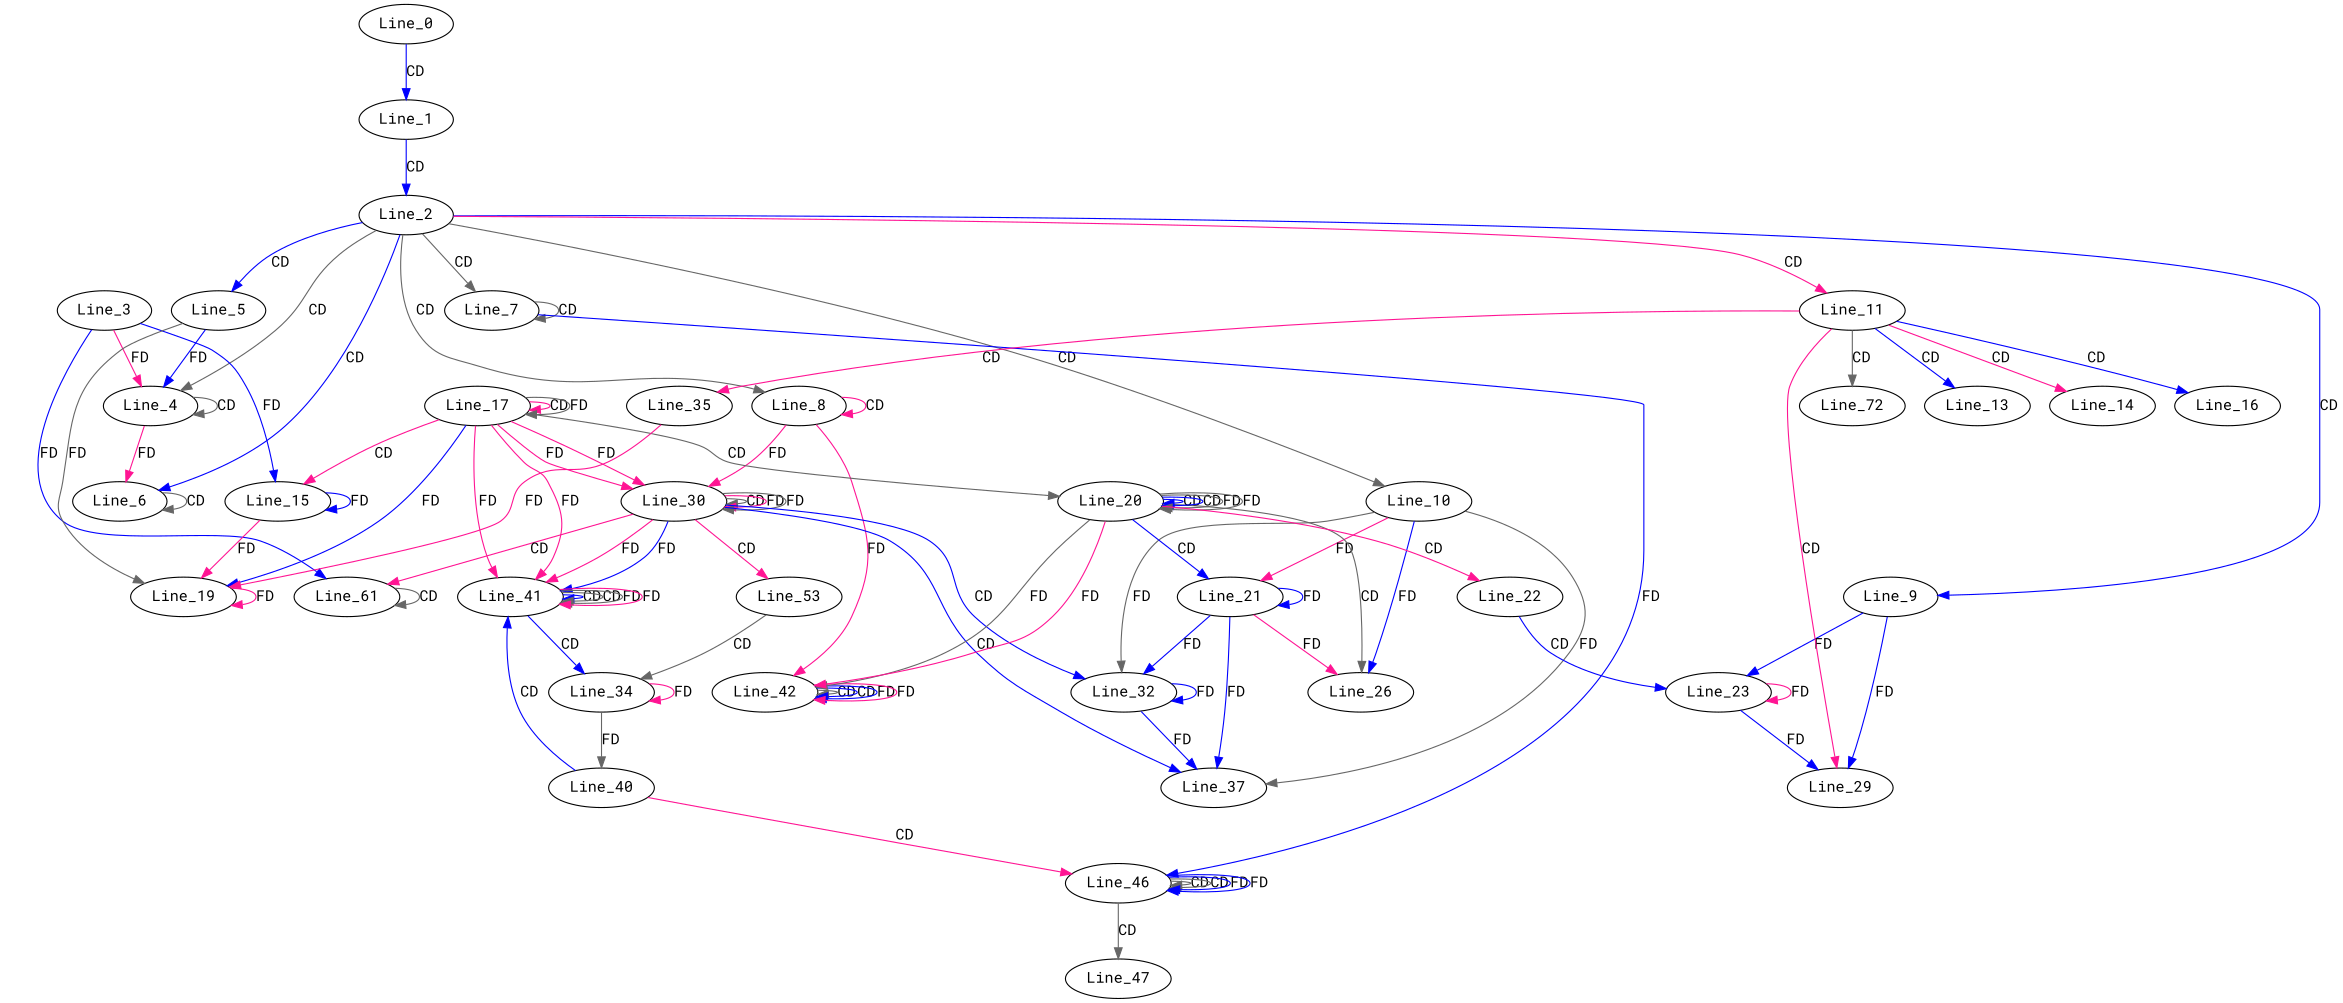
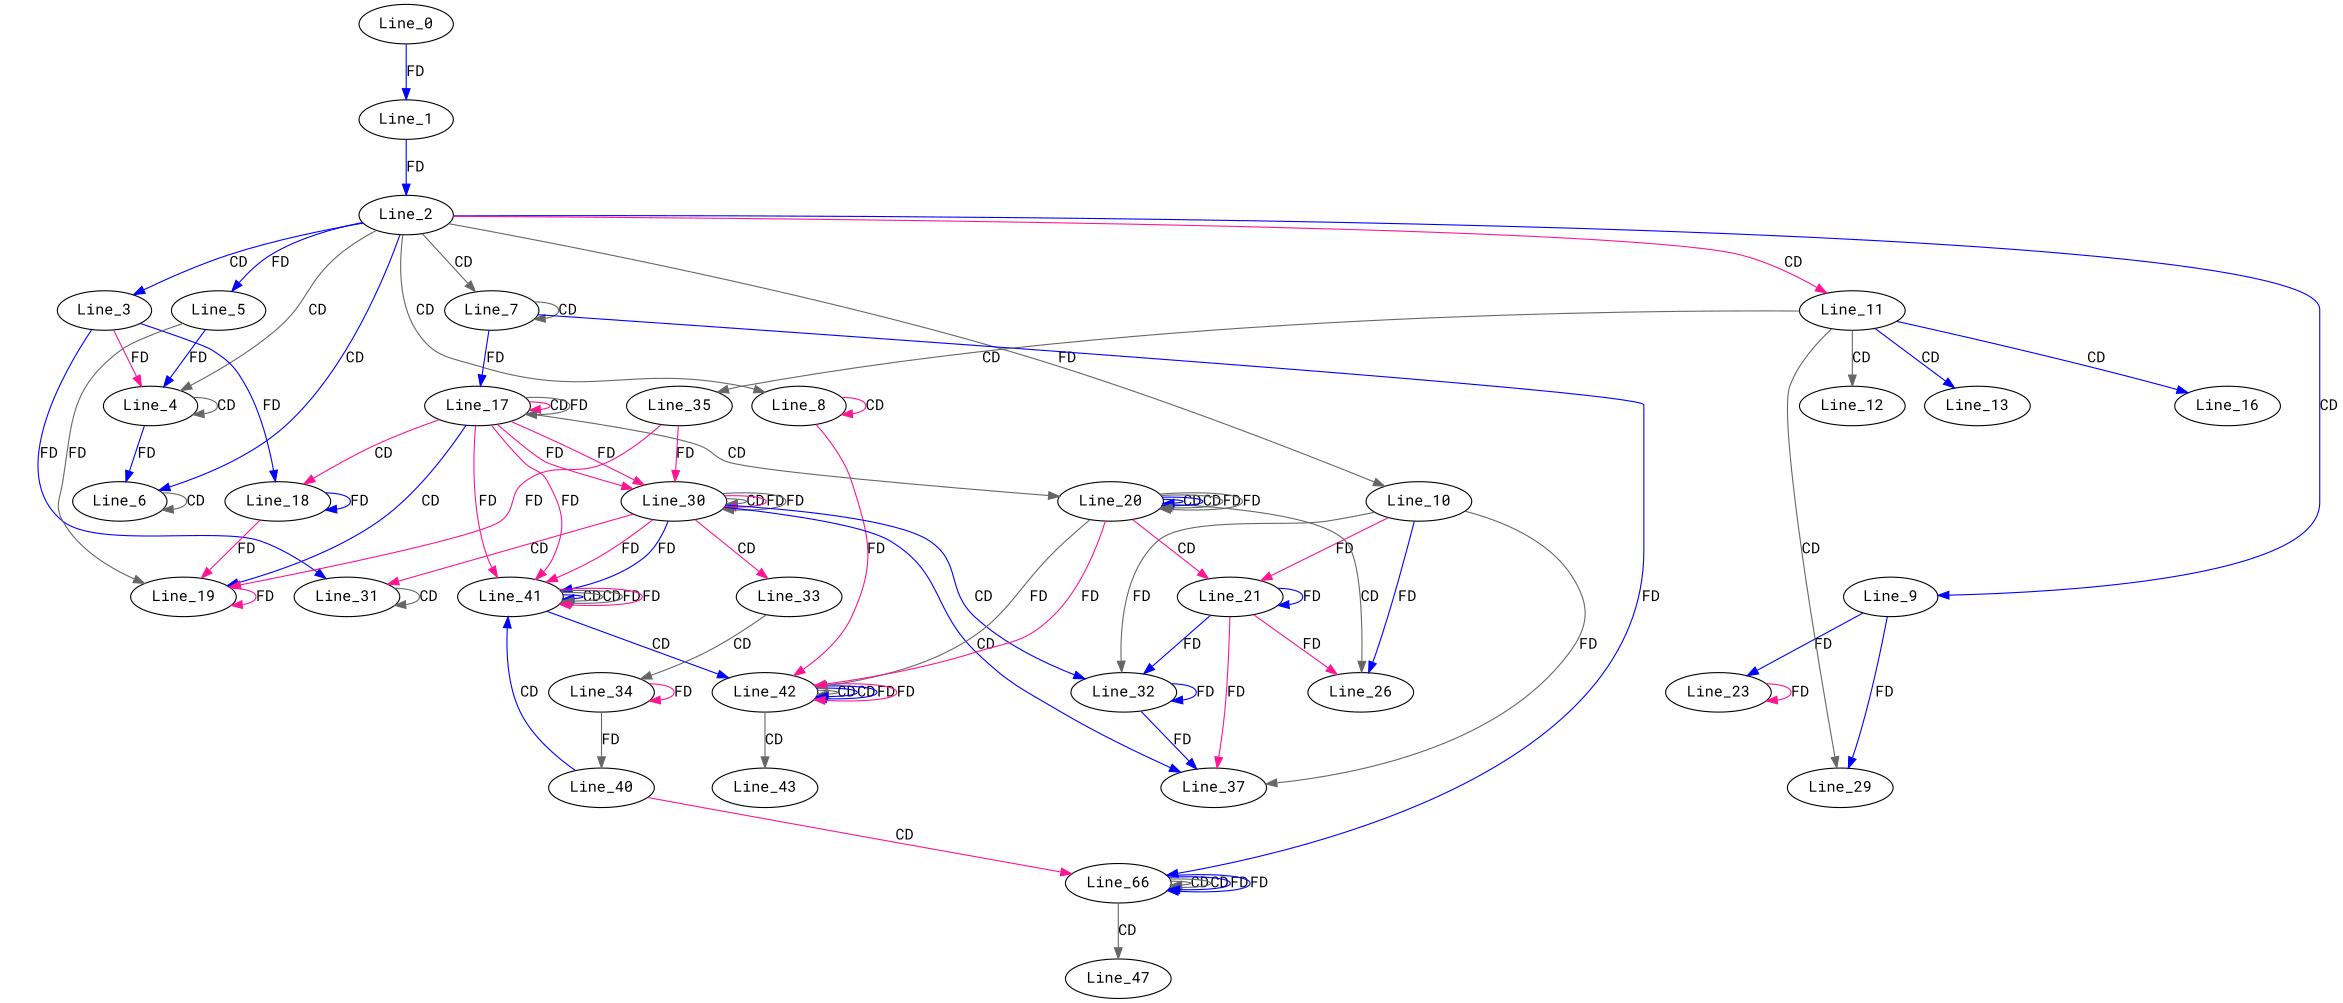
edge "Line_0" -> "Line_1": label "CD" -> "FD"
edge "Line_1" -> "Line_2": label "CD" -> "FD"
edge "Line_2" -> "Line_3": added, label "CD"
edge "Line_2" -> "Line_5": label "CD" -> "FD"
edge "Line_11" -> "Line_35": color deeppink -> gray40
edge "Line_7" -> "Line_17": added, label "FD"
edge "Line_2" -> "Line_10": label "CD" -> "FD"
node "Line_72": label "Line_72" -> "Line_12"
node "Line_14": removed
edge "Line_4" -> "Line_6": color deeppink -> blue
edge "Line_8" -> "Line_30": now "Line_35" -> "Line_30"
node "Line_15": label "Line_15" -> "Line_18"
edge "Line_17" -> "Line_19": label "FD" -> "CD"
edge "Line_11" -> "Line_29": color deeppink -> gray40
edge "Line_20" -> "Line_21": color blue -> deeppink
node "Line_61": label "Line_61" -> "Line_31"
node "Line_53": label "Line_53" -> "Line_33"
node "Line_22": removed
edge "Line_41" -> "Line_34": now "Line_41" -> "Line_42"
edge "Line_21" -> "Line_37": color blue -> deeppink
edge "Line_23" -> "Line_29": removed, label "FD"
node "Line_43": added
node "Line_46": label "Line_46" -> "Line_66"
